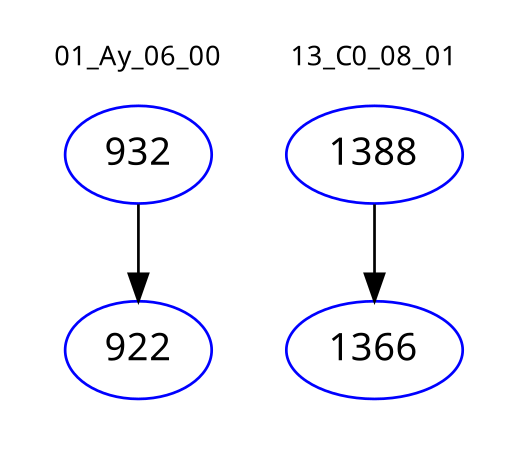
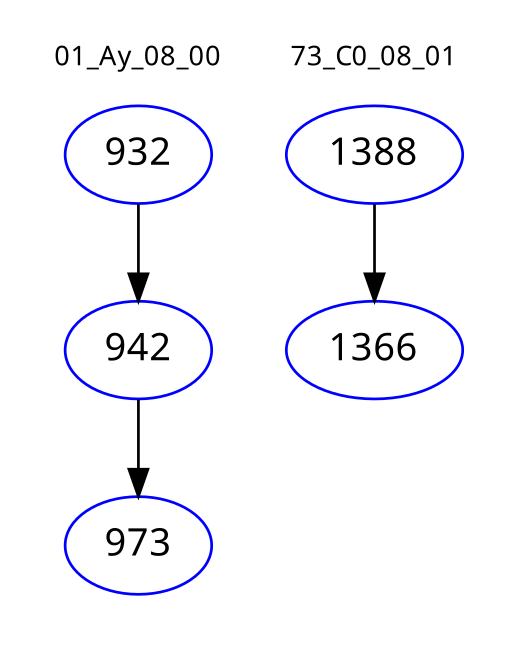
cluster "01_Ay_06_00": label "01_Ay_06_00" -> "01_Ay_08_00"
cluster "13_C0_08_01": label "13_C0_08_01" -> "73_C0_08_01"
node "922": label "922" -> "942"
node "973": added
